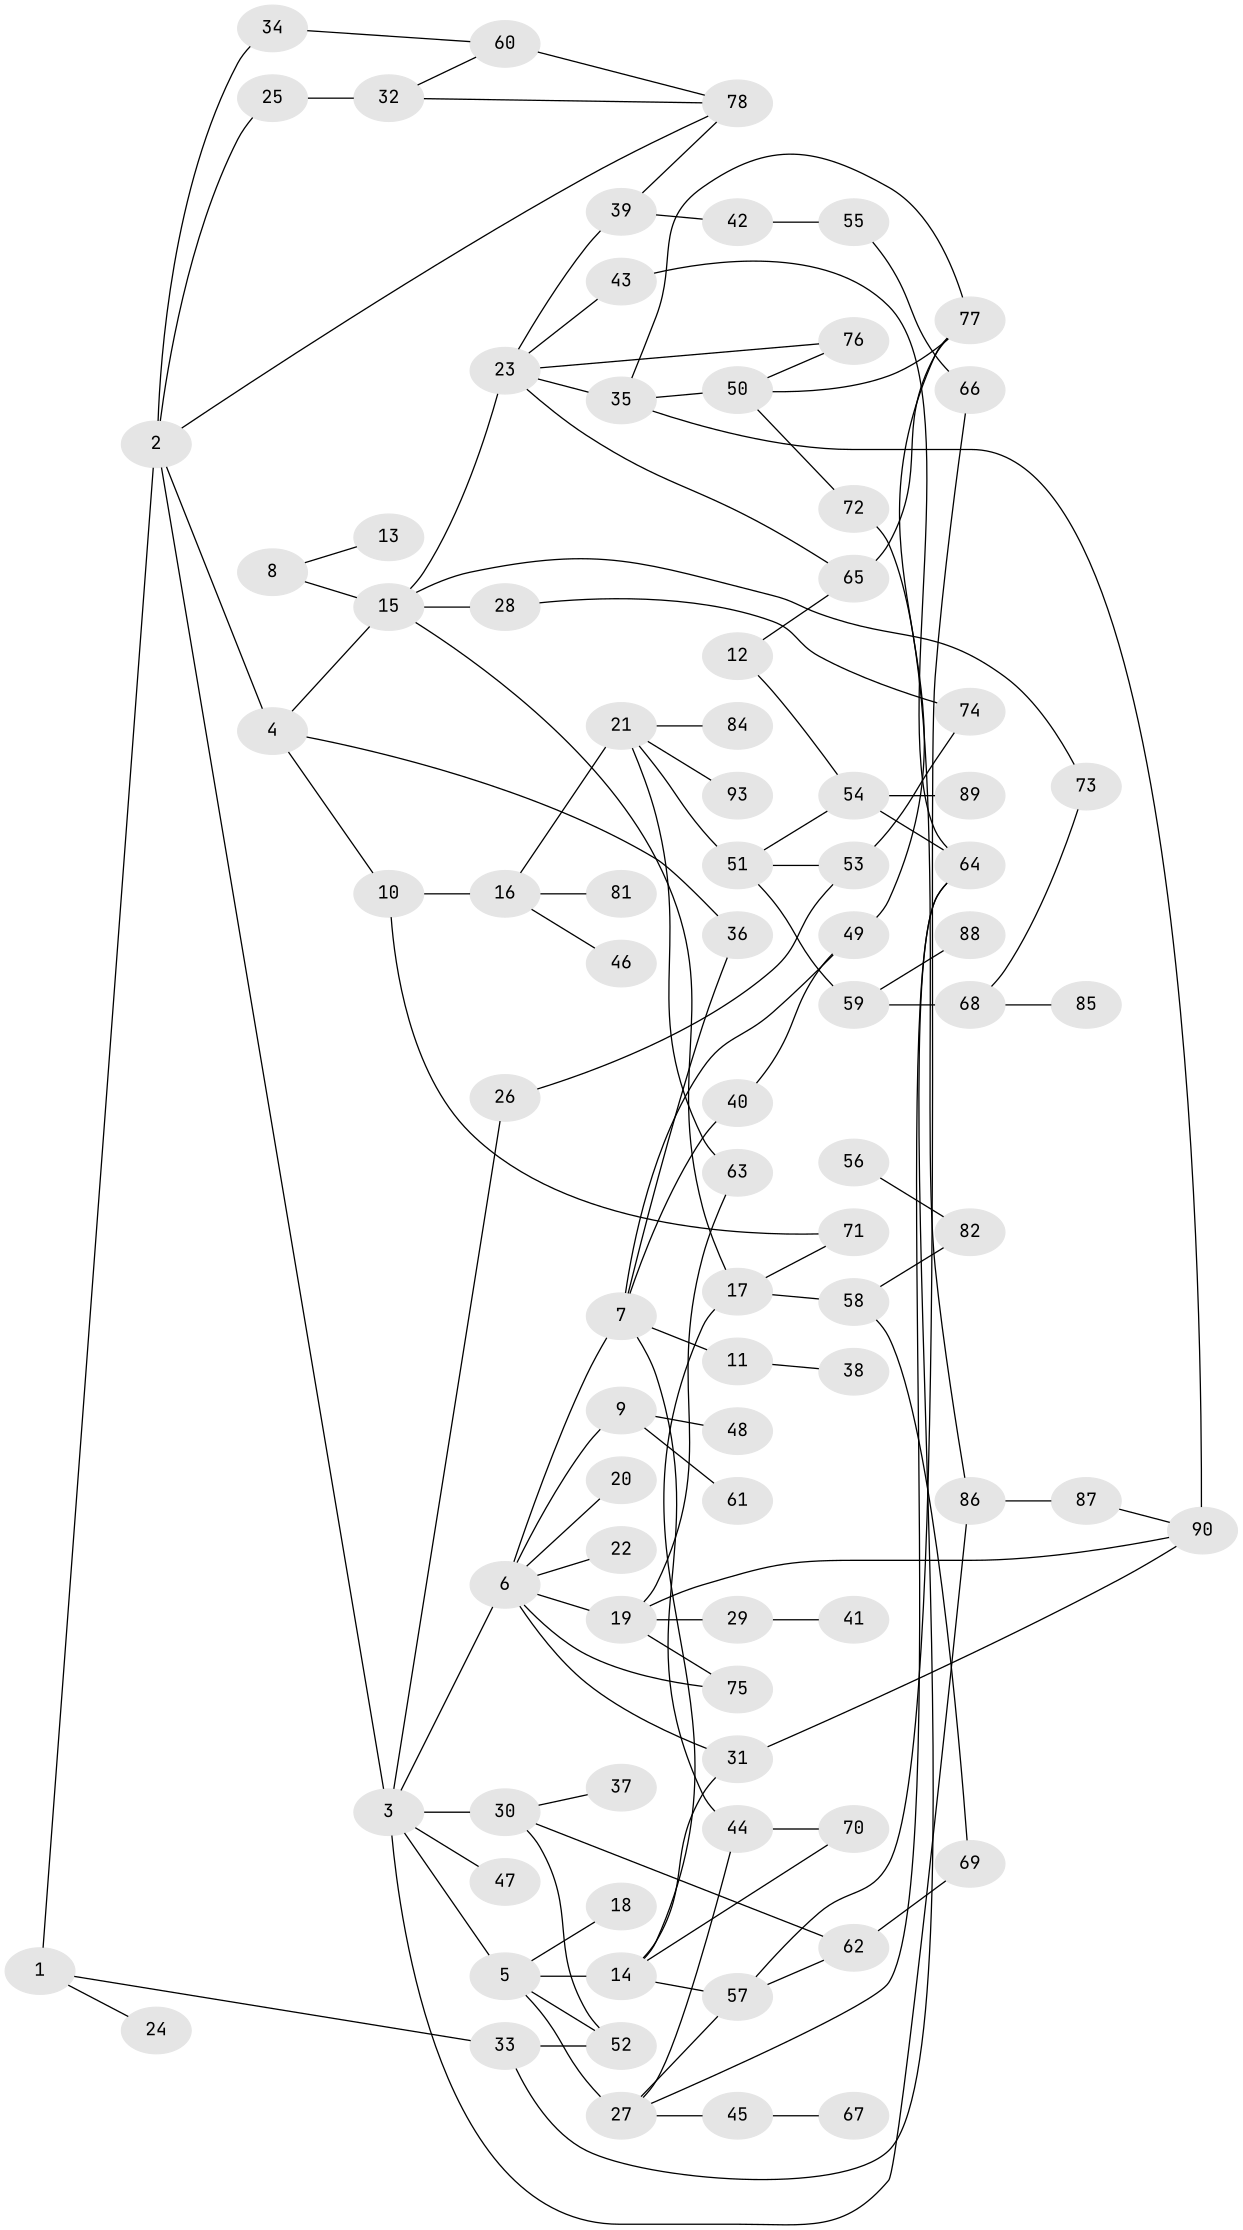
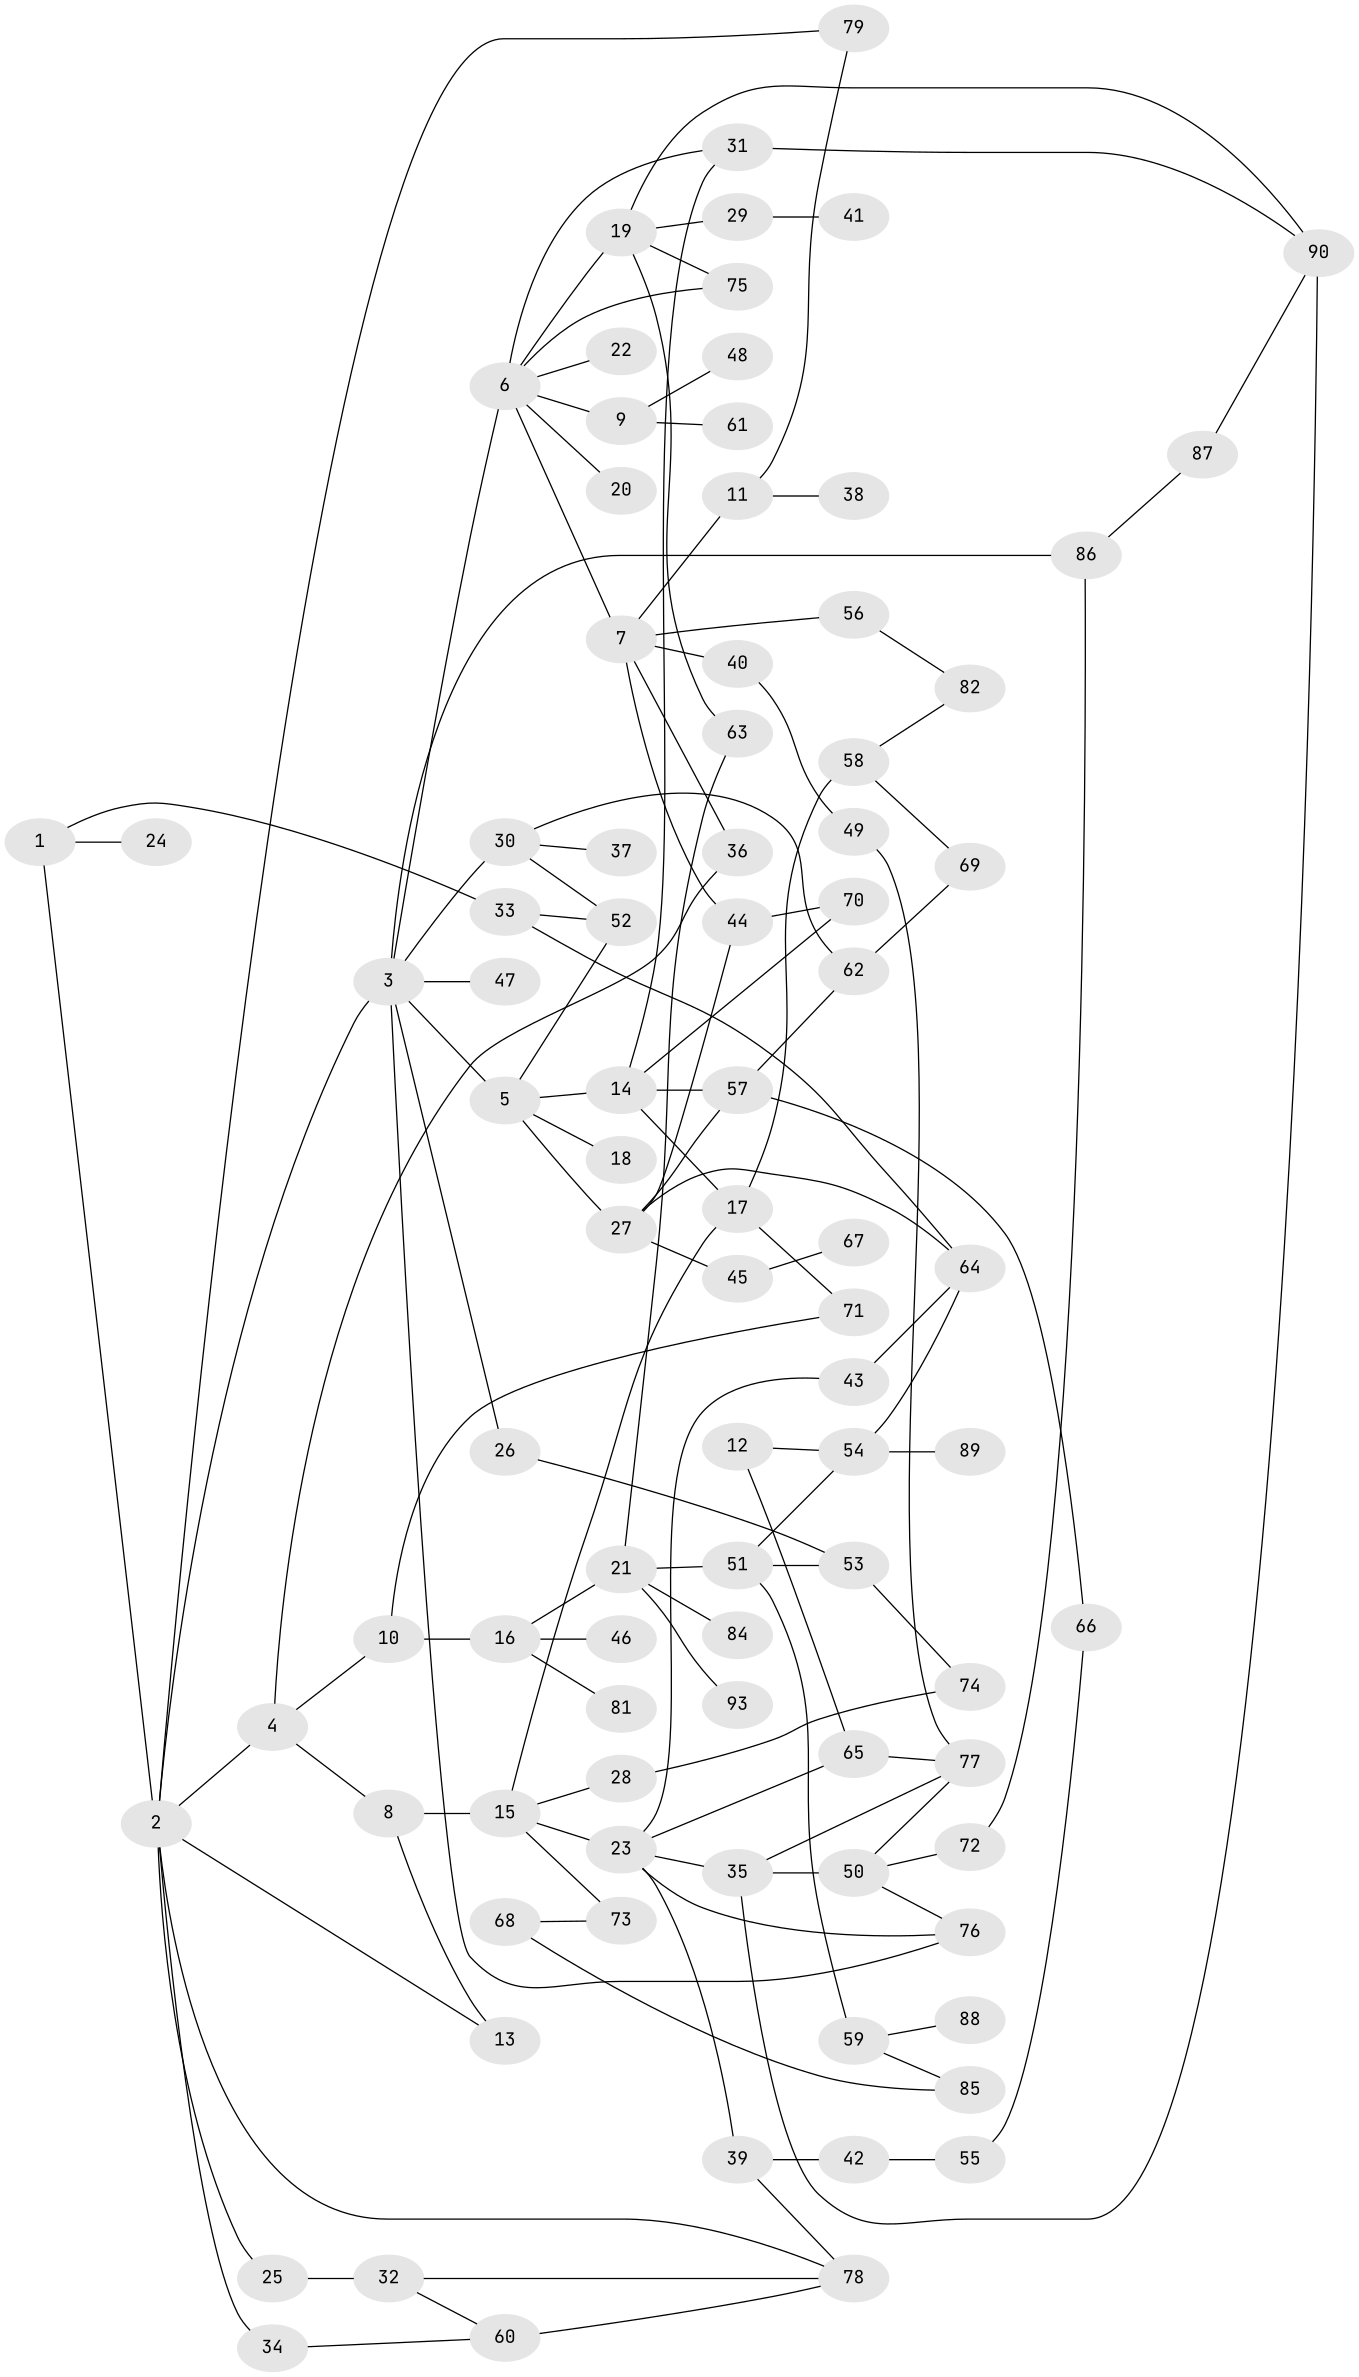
node "79": added
edge "15" -- "4": now "8" -- "4"
edge "59" -- "68": now "59" -- "85"
edge "49" -- "7": now "56" -- "7"
edge "3" -- "76": added
edge "2" -- "13": added
